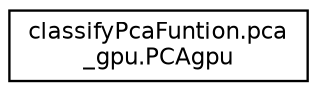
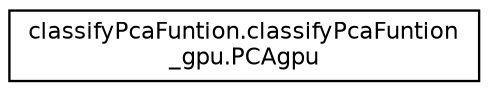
node "classifyPcaFuntion.pca _gpu.PCAgpu": label "classifyPcaFuntion.pca _gpu.PCAgpu" -> "classifyPcaFuntion.classifyPcaFuntion _gpu.PCAgpu"
